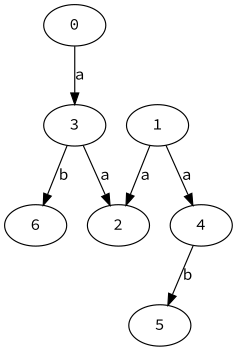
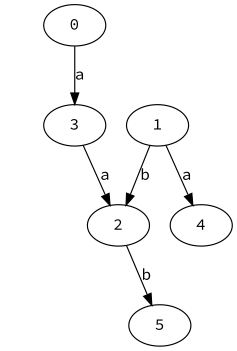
edge "1" -> "2": label "a" -> "b"
node "6": removed
edge "4" -> "5": now "2" -> "5"
